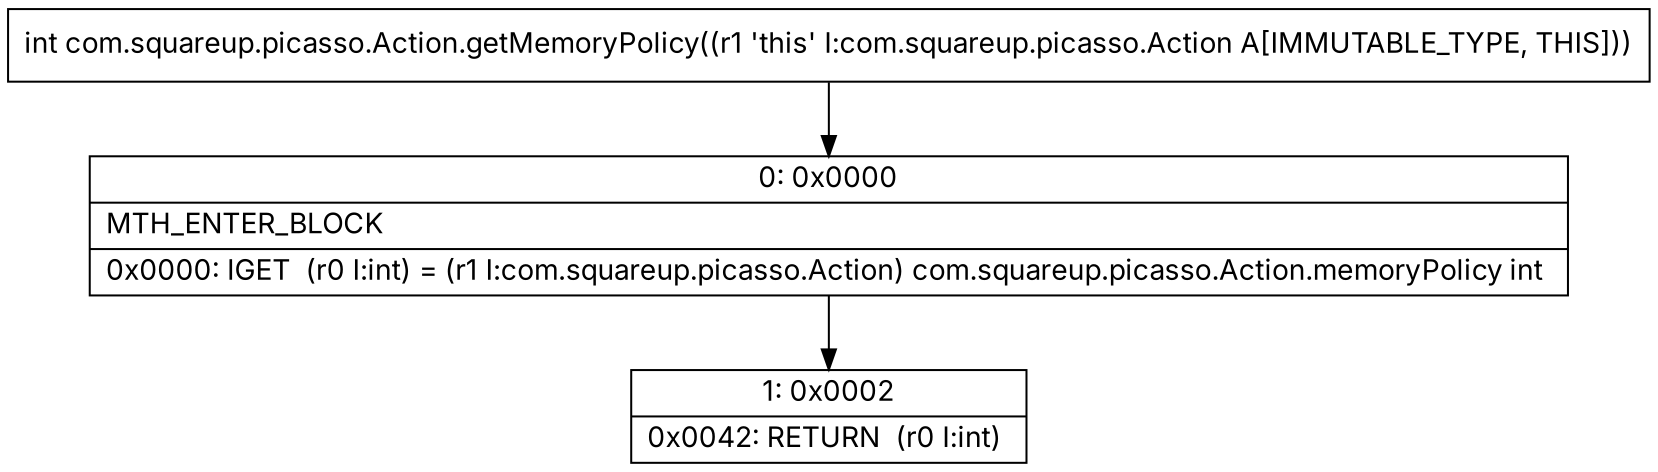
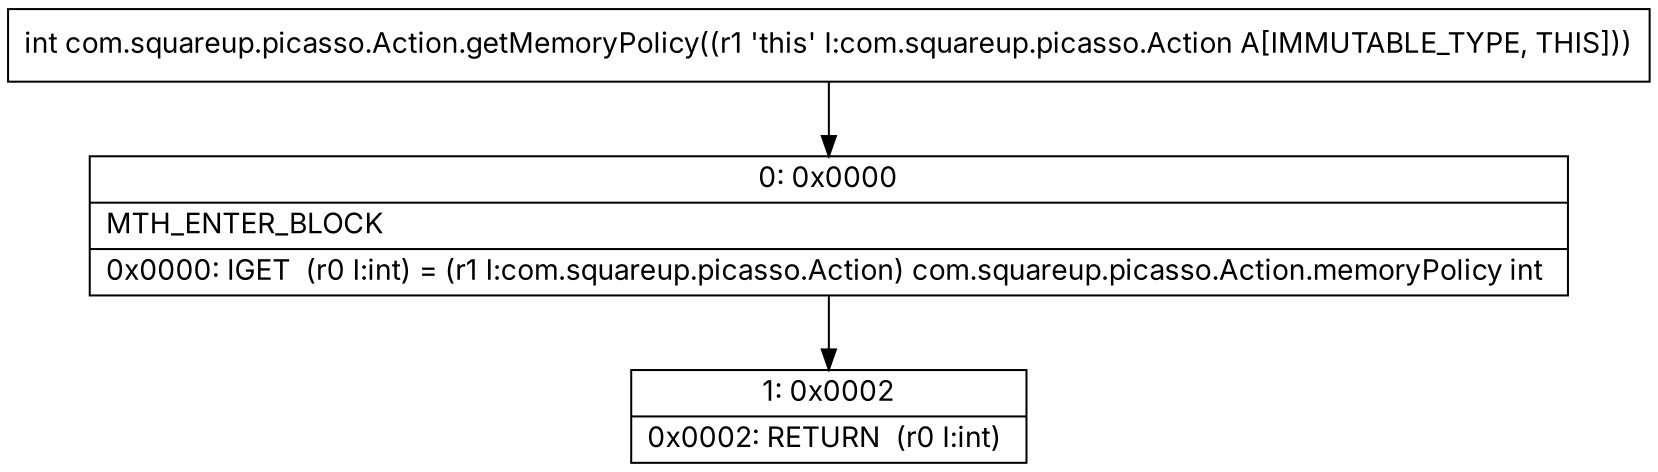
node "1: 0x0002": text "0x0042: RETURN  (r0 I:int)" -> "0x0002: RETURN  (r0 I:int)"
